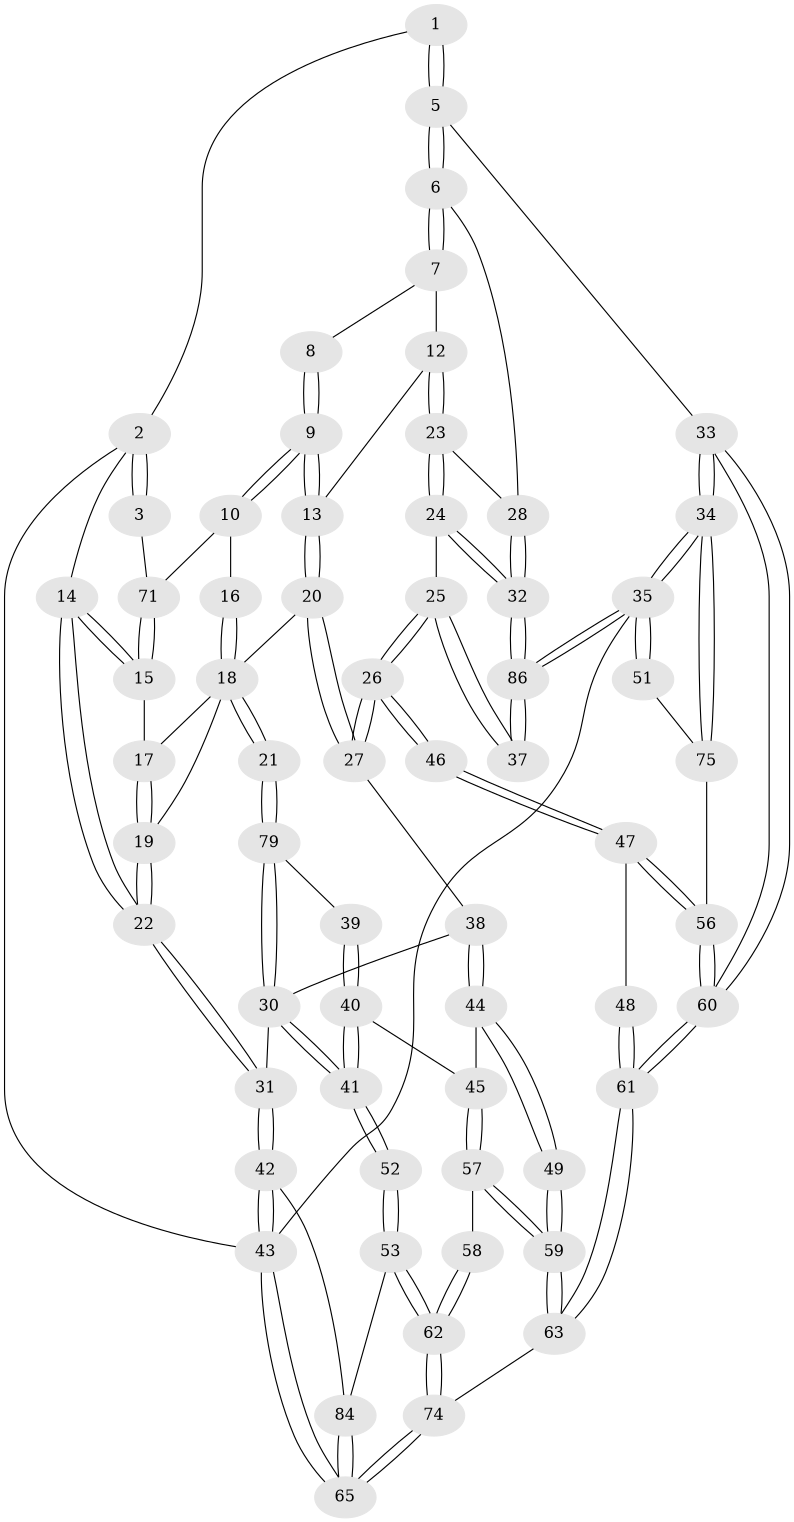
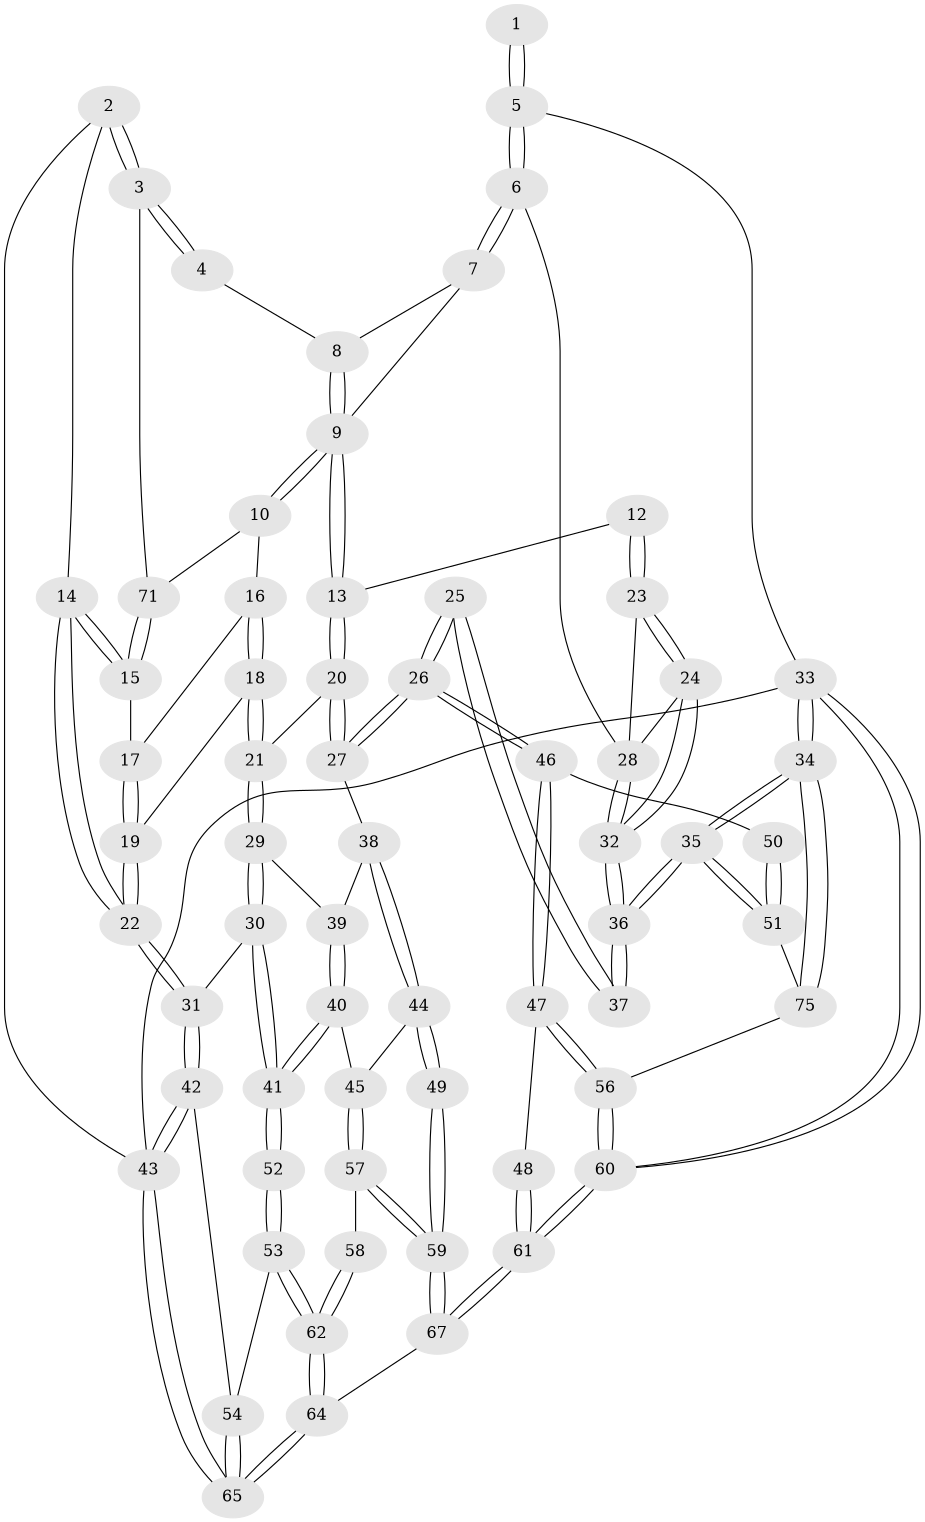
edge "1" -- "2": removed
node "4": added
edge "7" -- "12": now "7" -- "9"
edge "24" -- "25": now "24" -- "28"
edge "20" -- "18": now "20" -- "21"
node "86": label "86" -> "36"
edge "18" -- "17": now "16" -- "17"
node "79": label "79" -> "29"
node "50": added
edge "35" -- "43": now "33" -- "43"
edge "38" -- "30": now "38" -- "39"
node "63": label "63" -> "67"
node "84": label "84" -> "54"
node "74": label "74" -> "64"
